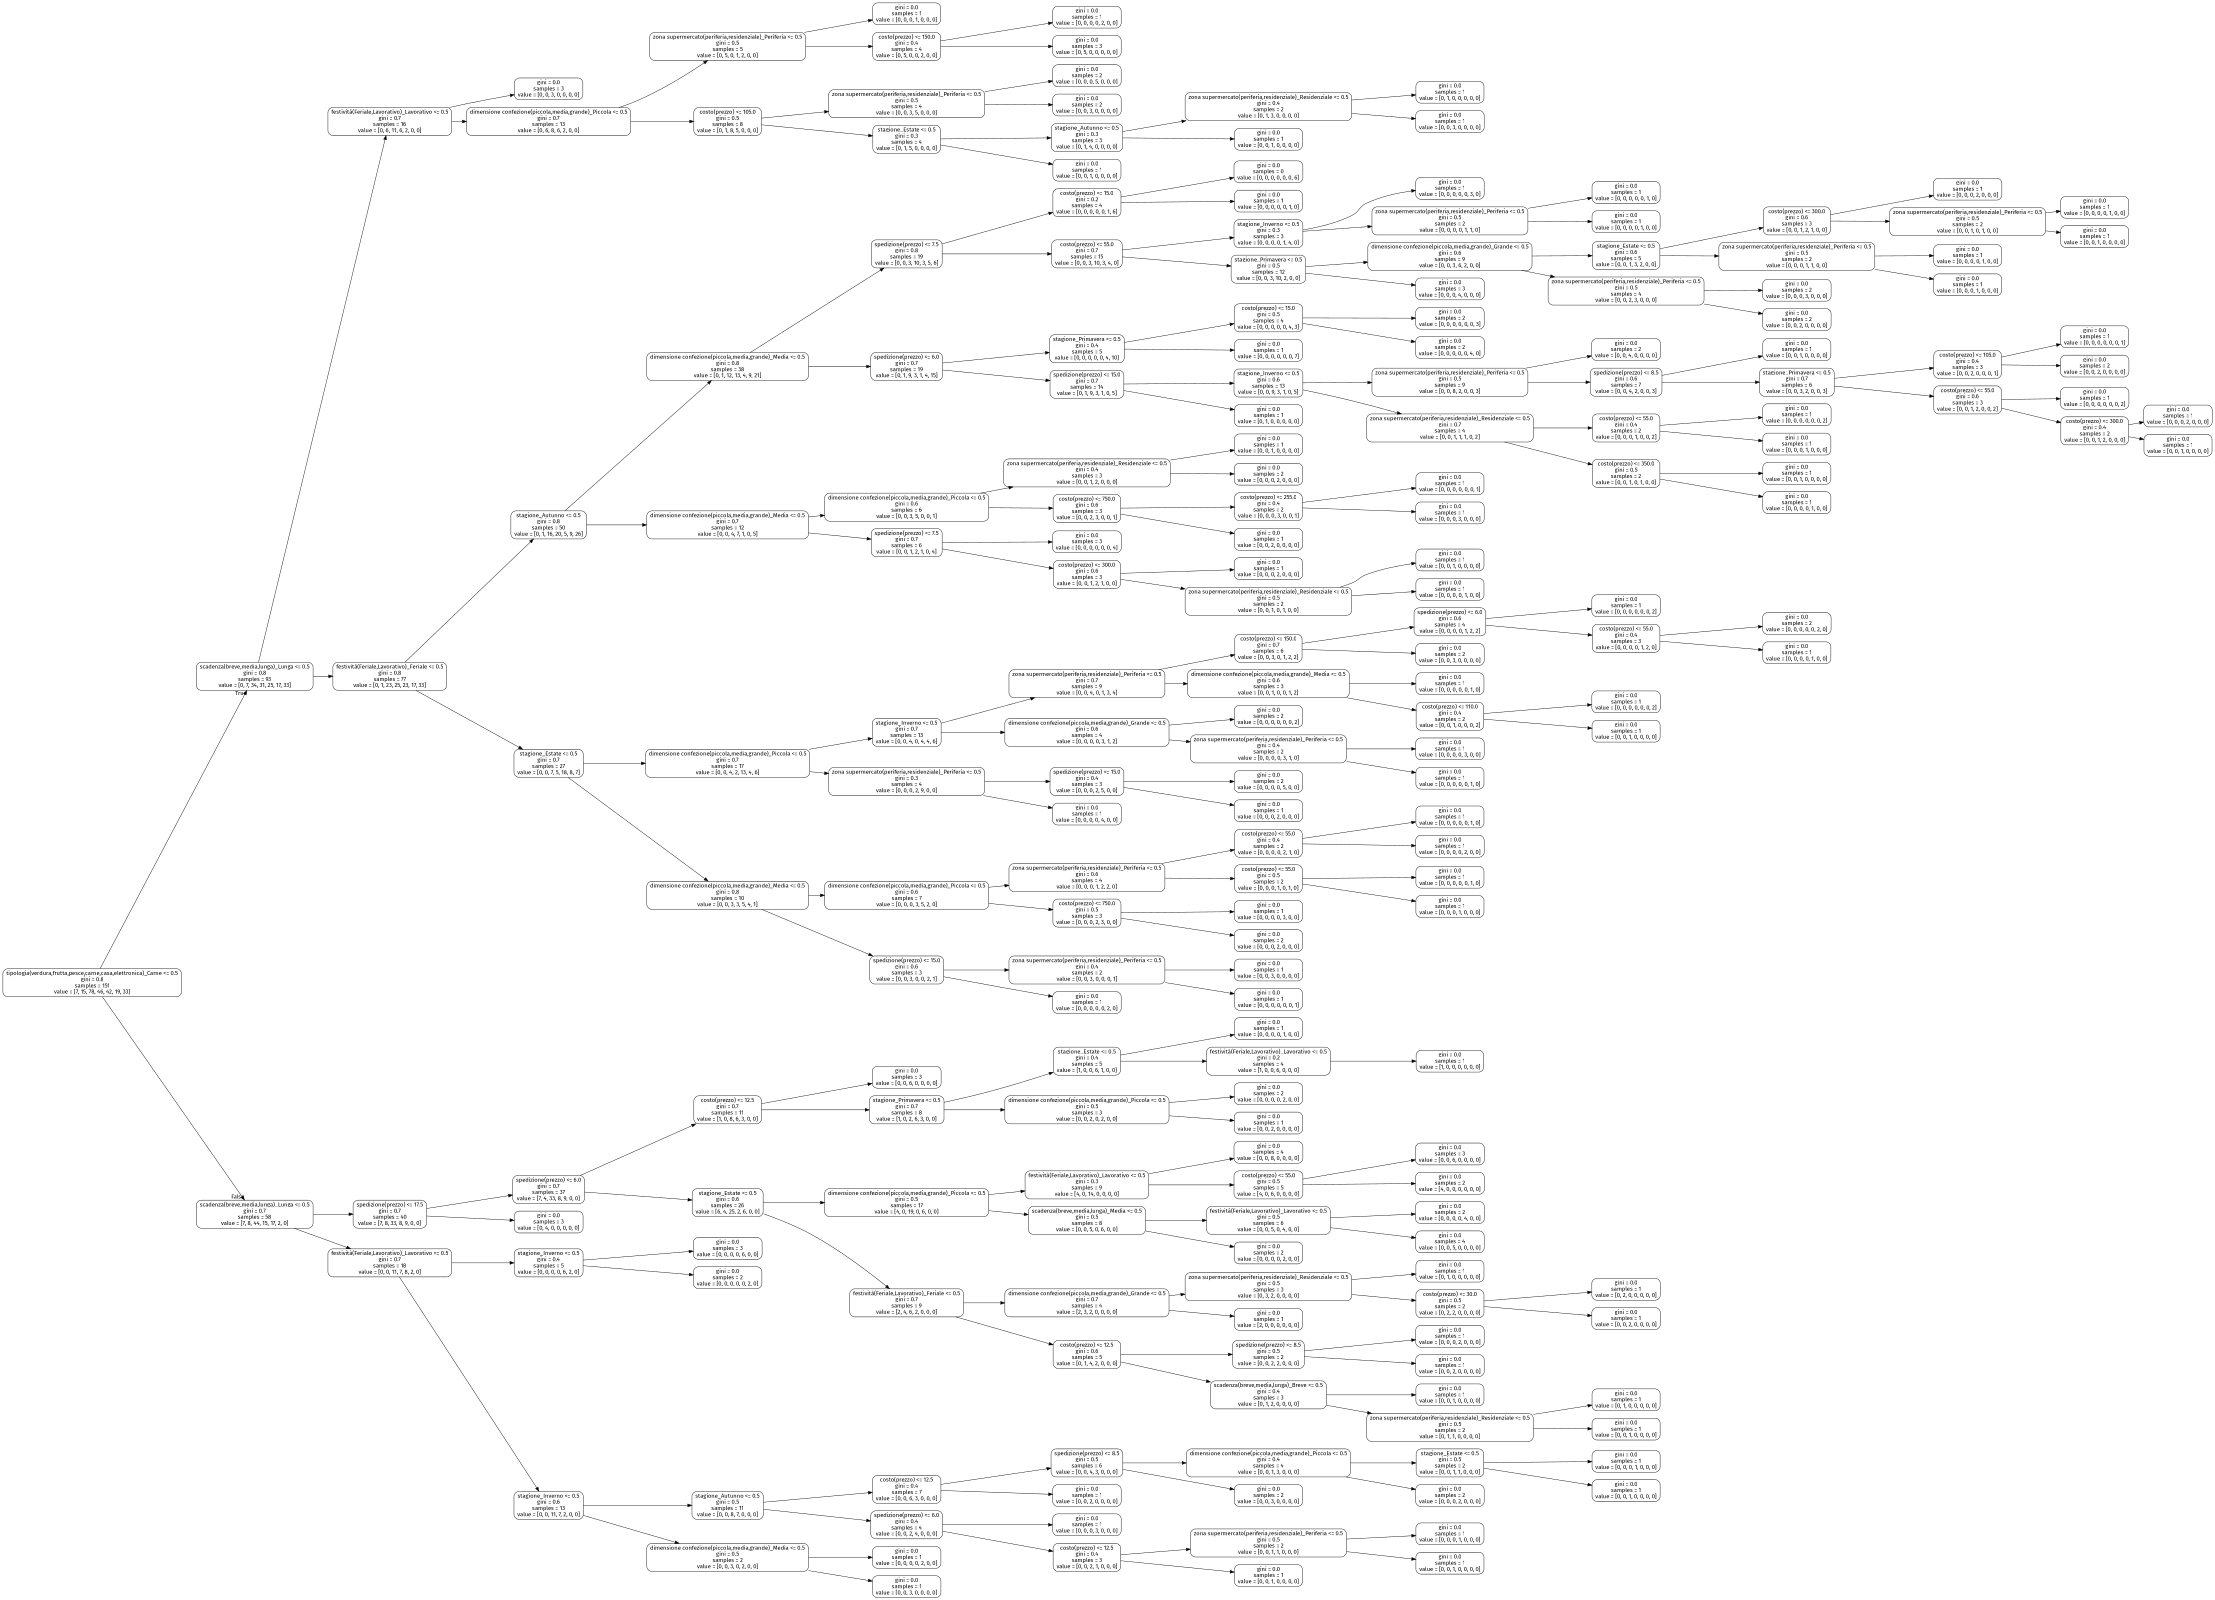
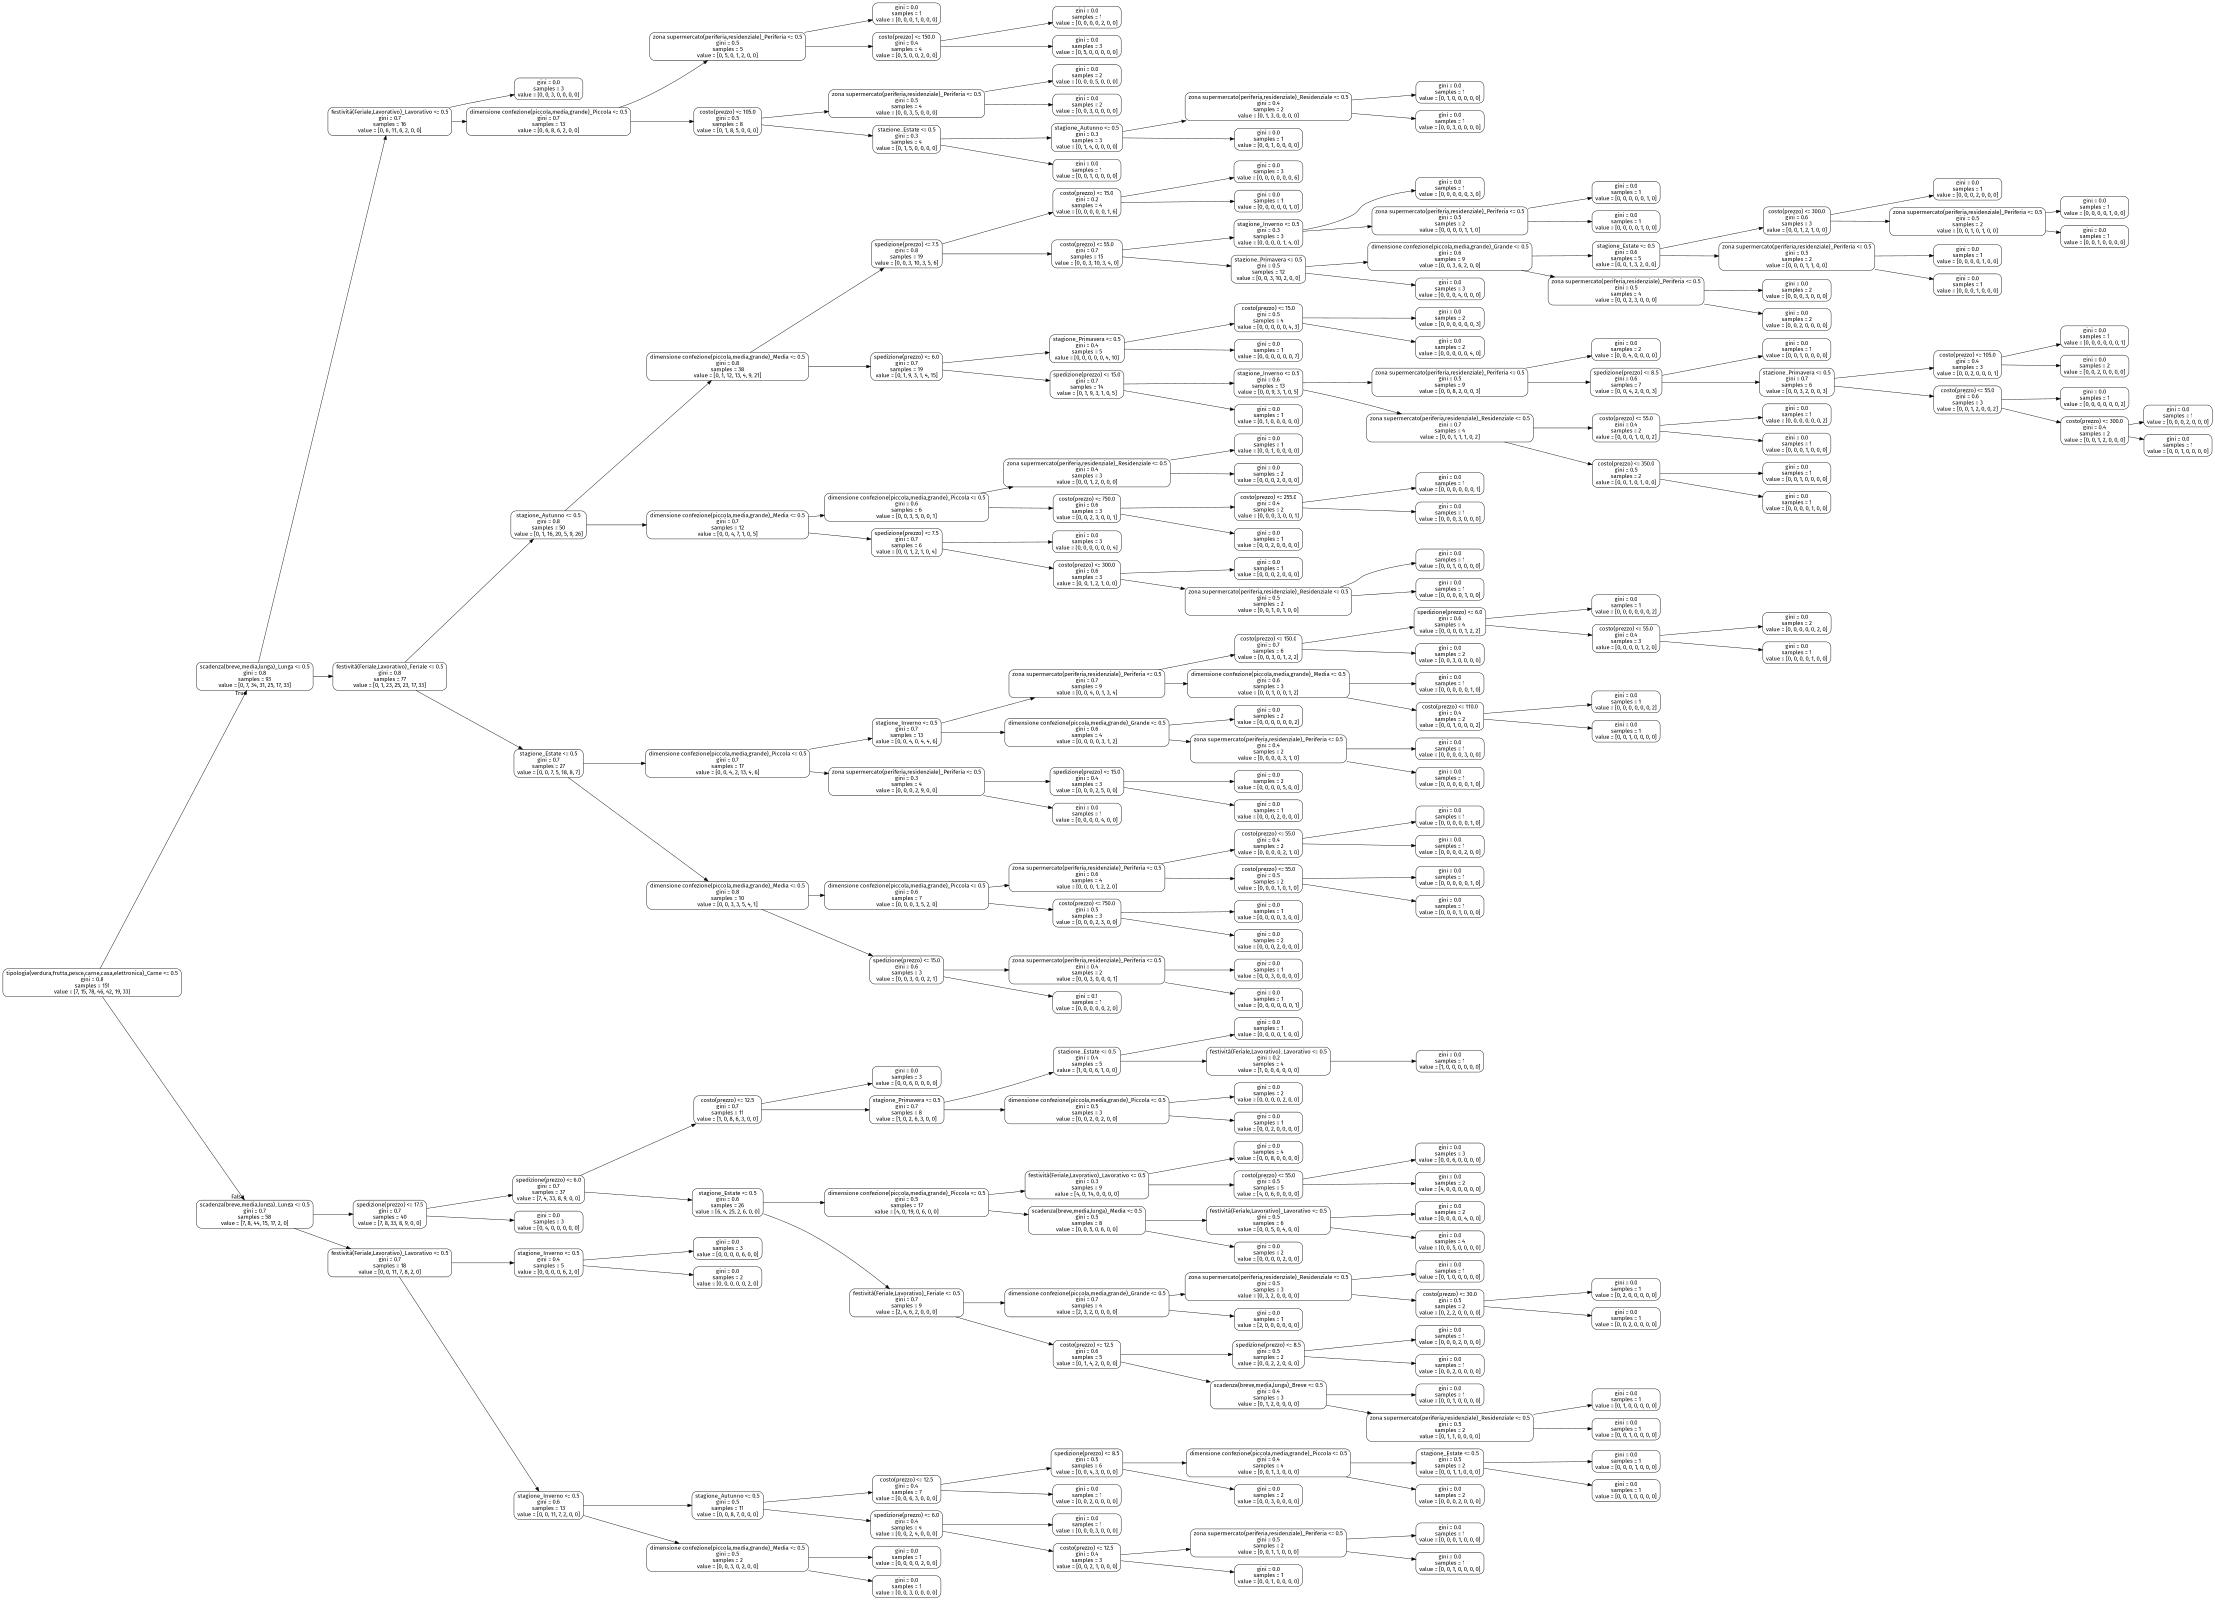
node "gini = 0.0 samples = 0 value = [0, 0, 0, 0, 0, 0, 6]": label "gini = 0.0 samples = 0 value = [0, 0, 0, 0, 0, 0, 6]" -> "gini = 0.0 samples = 3 value = [0, 0, 0, 0, 0, 0, 6]"
node "gini = 0.0 samples = 1 value = [0, 0, 0, 0, 0, 2, 0]": label "gini = 0.0 samples = 1 value = [0, 0, 0, 0, 0, 2, 0]" -> "gini = 0.1 samples = 1 value = [0, 0, 0, 0, 0, 2, 0]"
